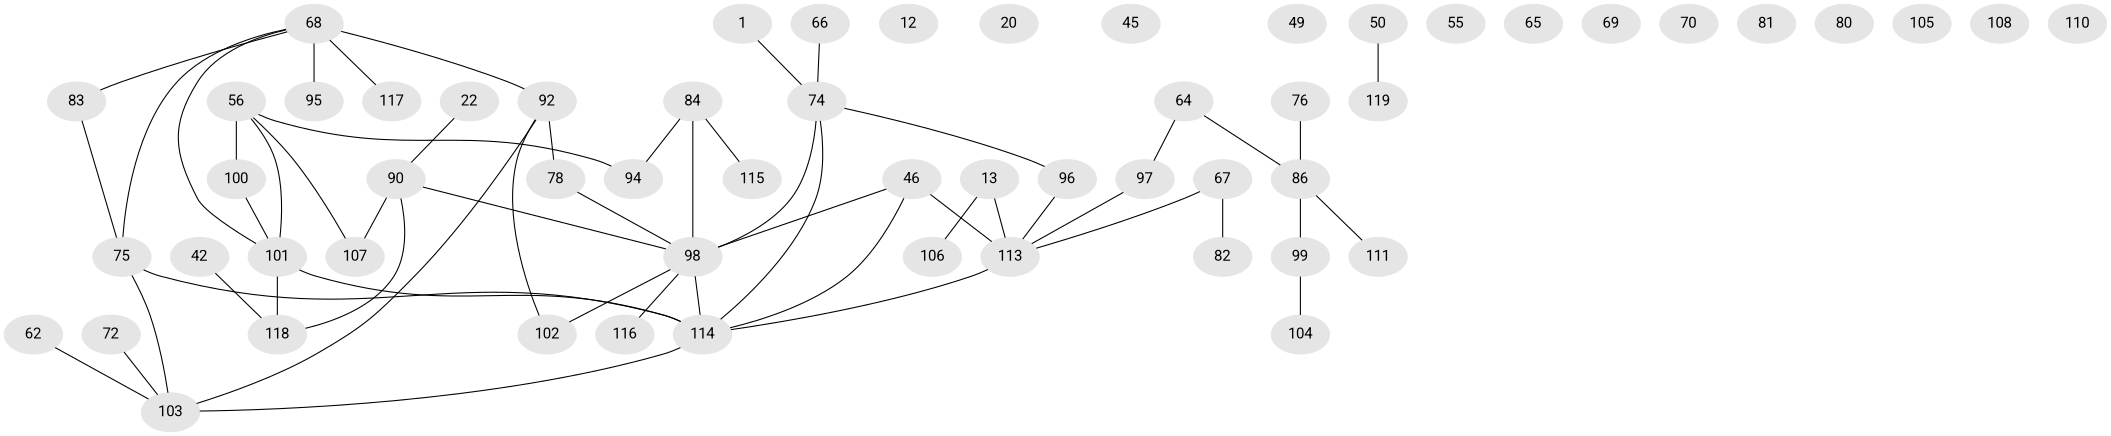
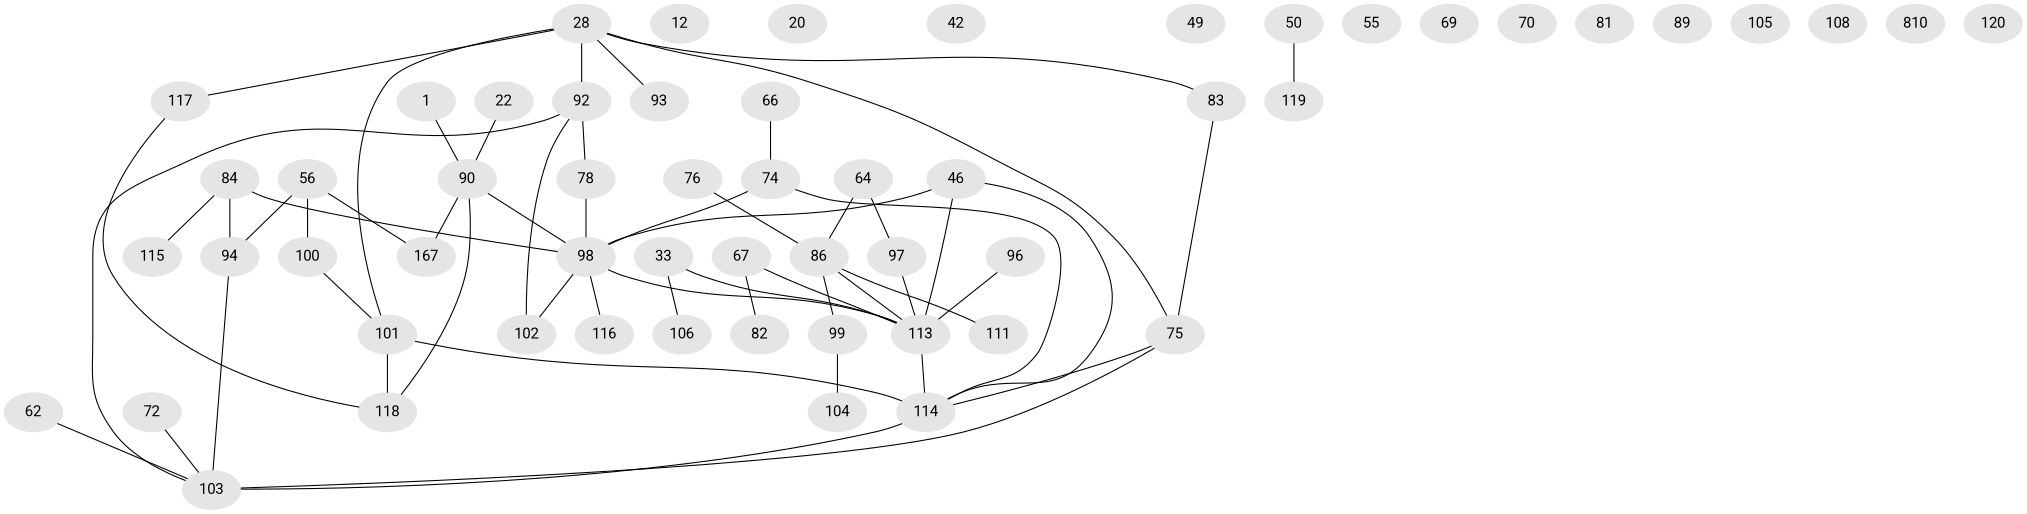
node "68": label "68" -> "28"
node "45": removed
node "65": removed
node "80": label "80" -> "89"
node "120": added
node "110": label "110" -> "810"
edge "1" -- "74": now "1" -- "90"
node "95": label "95" -> "93"
edge "74" -- "96": removed
edge "56" -- "101": removed
node "13": label "13" -> "33"
node "107": label "107" -> "167"
edge "98" -- "114": now "98" -- "113"
edge "86" -- "113": added
edge "42" -- "118": now "117" -- "118"
edge "94" -- "103": added
